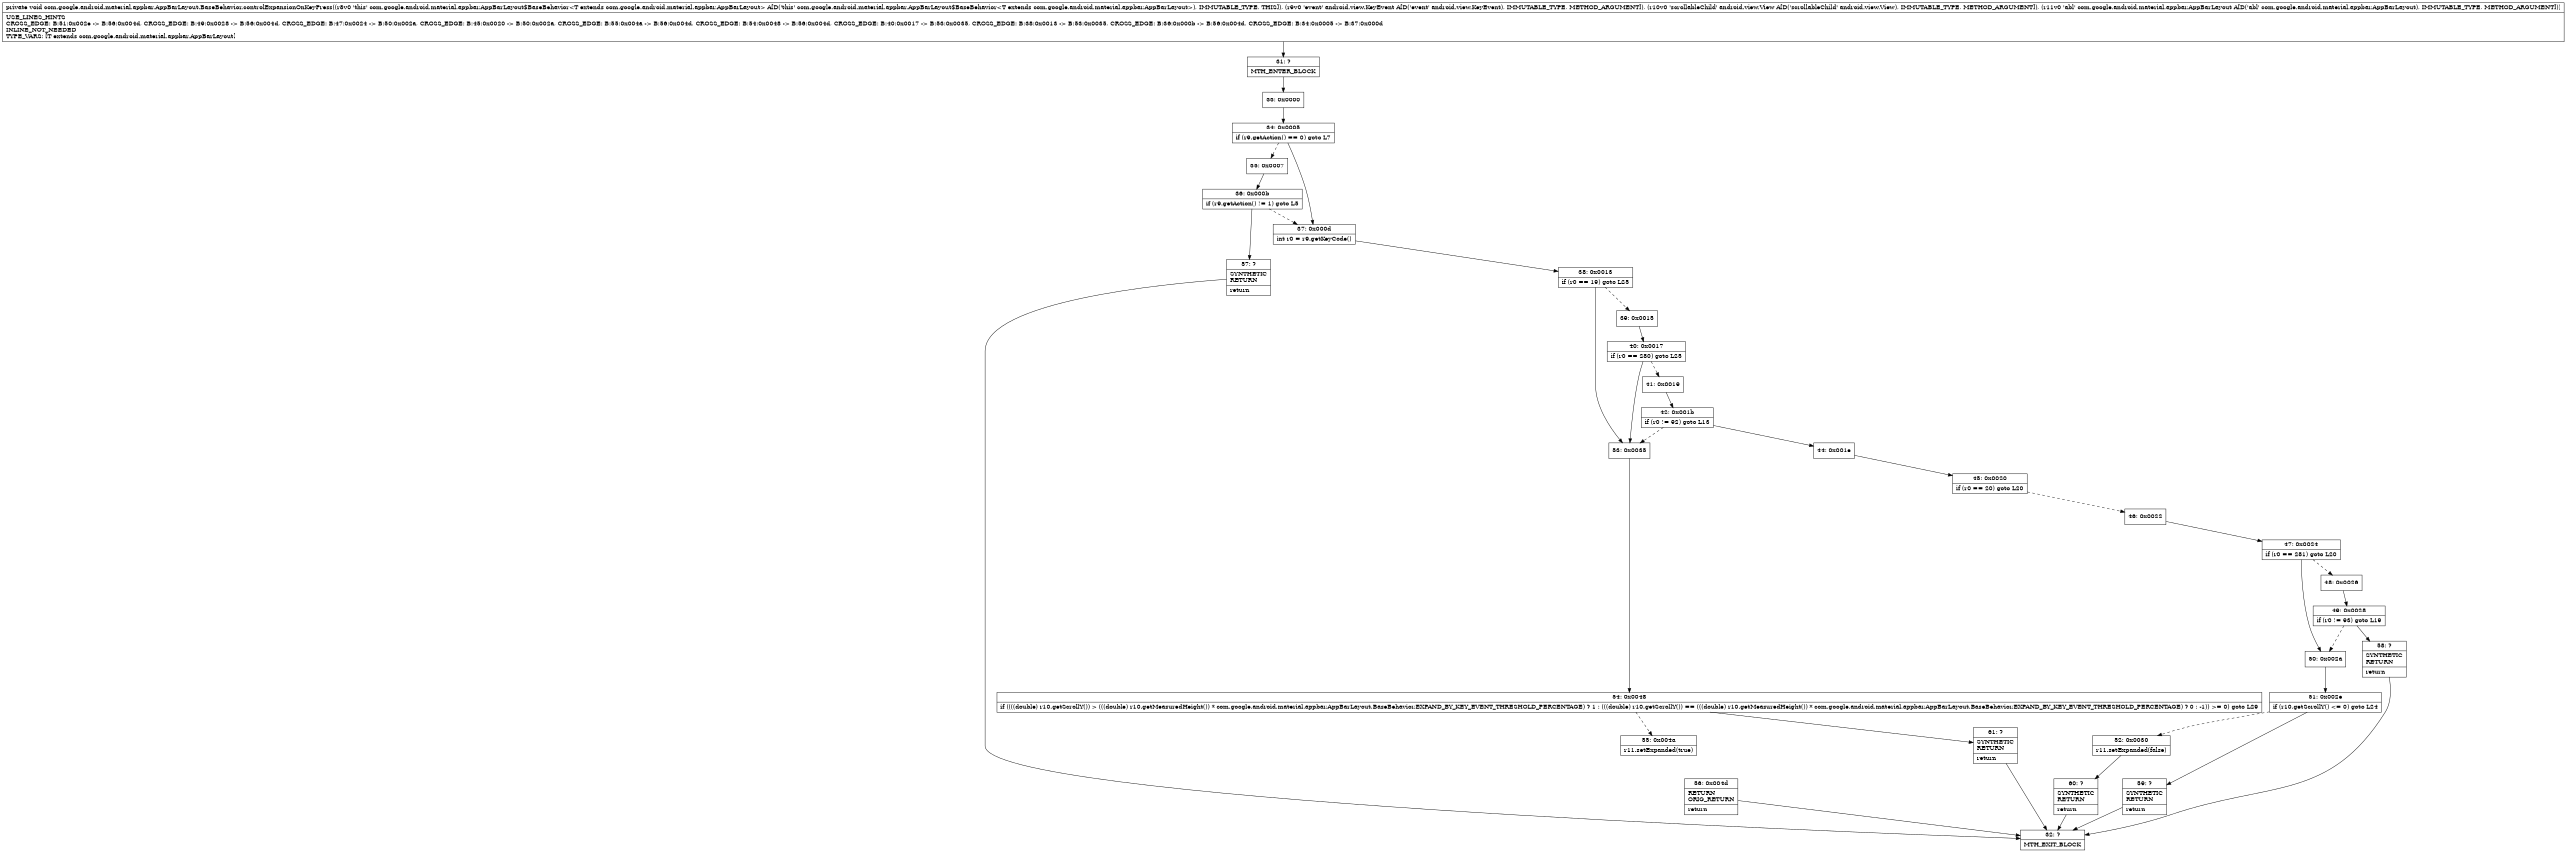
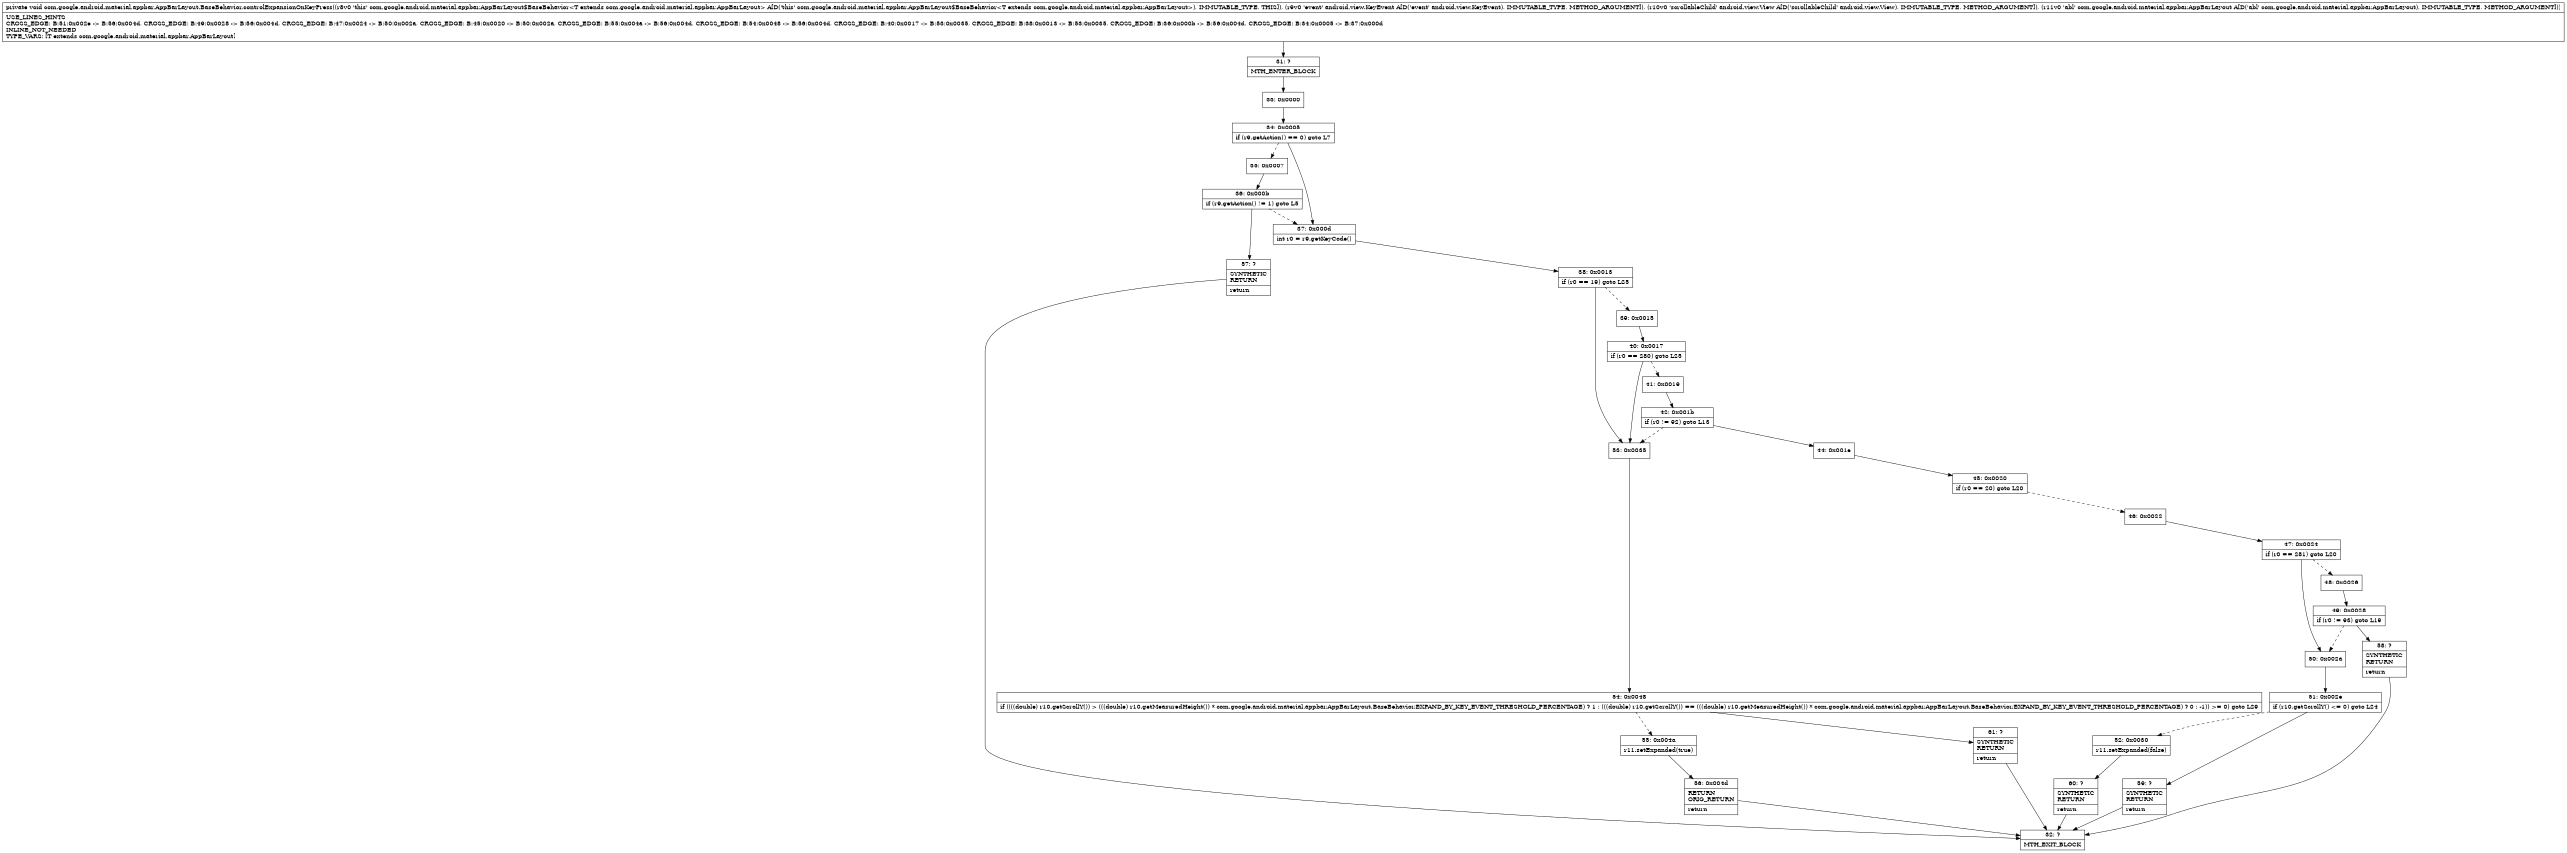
edge "55: 0x004a" -> "56: 0x004d": added
